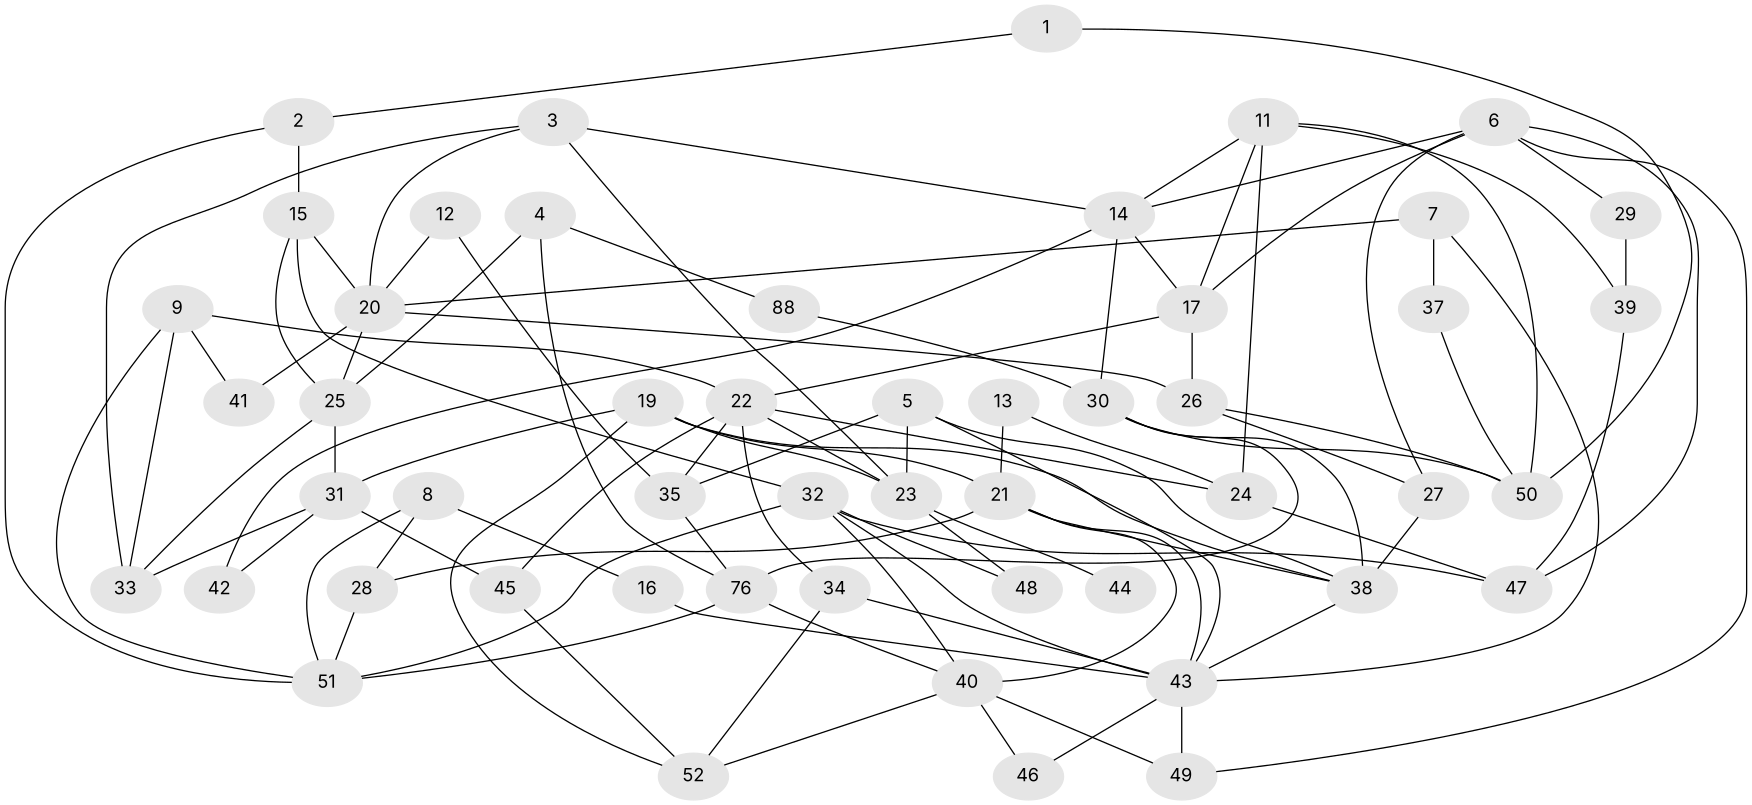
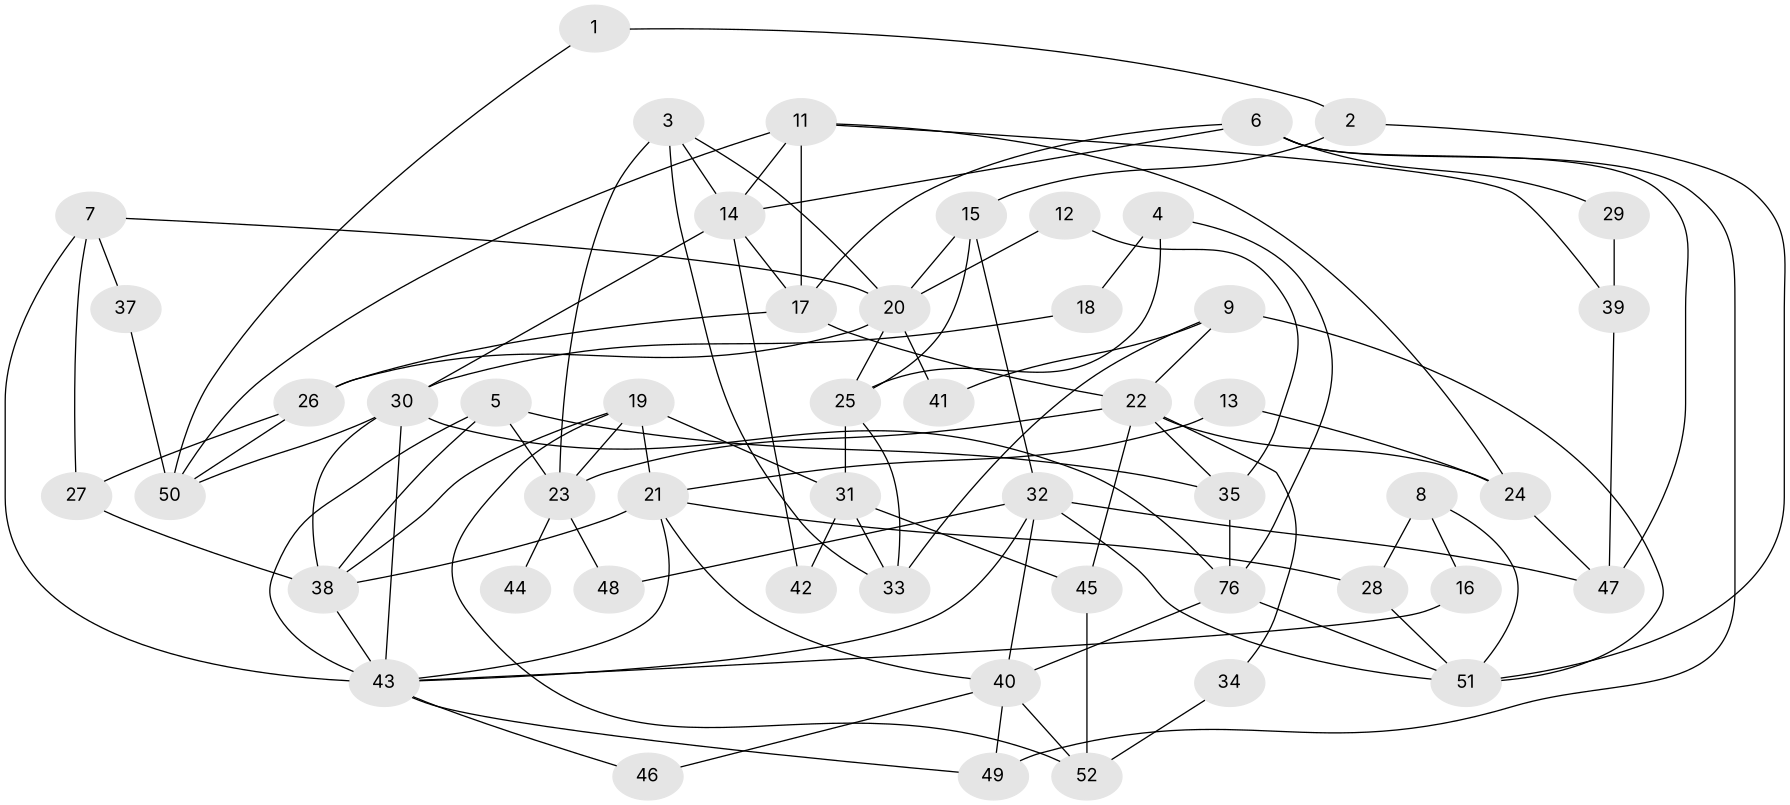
edge "6" -- "27": now "7" -- "27"
node "88": label "88" -> "18"
edge "34" -- "43": now "30" -- "43"
